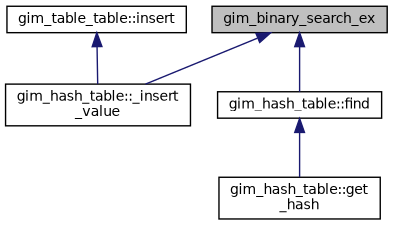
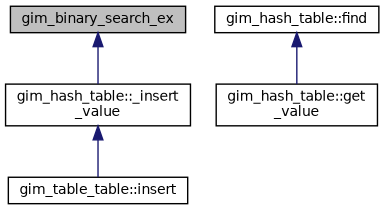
edge "gim_hash_table::_insert _value" -> "gim_table_table::insert": reversed
edge "gim_hash_table::find" -> "gim_binary_search_ex": removed
node "gim_hash_table::get _hash": label "gim_hash_table::get _hash" -> "gim_hash_table::get _value"
